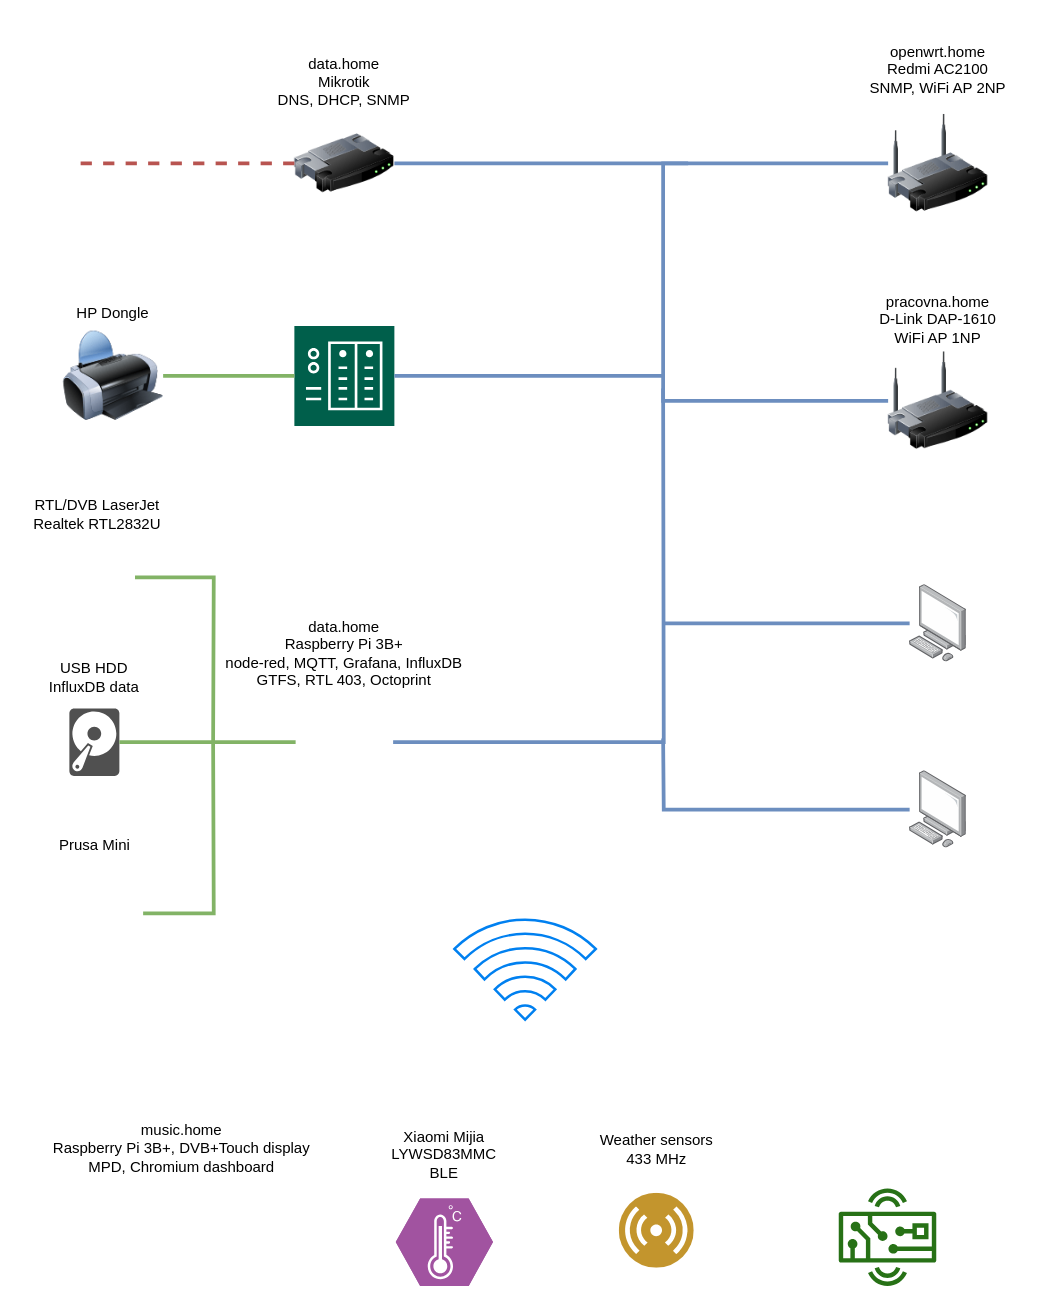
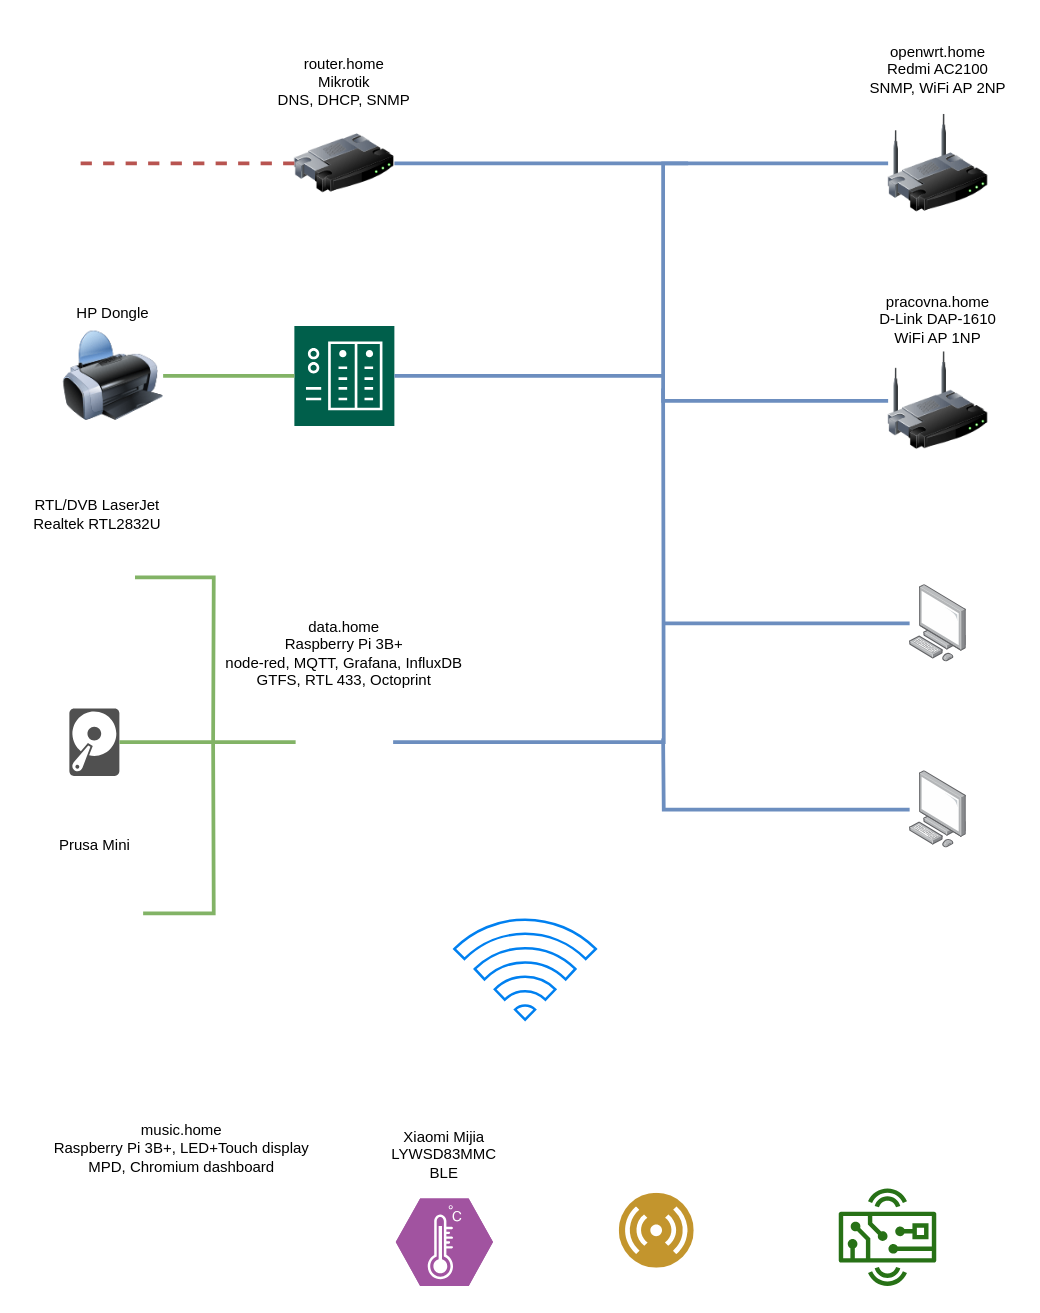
node "data.home Mikrotik DNS, DHCP, SNMP": label "data.home Mikrotik DNS, DHCP, SNMP" -> "router.home Mikrotik DNS, DHCP, SNMP"
node "data.home Raspberry Pi 3B+ node-red, MQTT, Grafana, InfluxDB GTFS, RTL 403, Octoprint": label "data.home Raspberry Pi 3B+ node-red, MQTT, Grafana, InfluxDB GTFS, RTL 403, Octoprint" -> "data.home Raspberry Pi 3B+ node-red, MQTT, Grafana, InfluxDB GTFS, RTL 433, Octoprint"
node "USB HDD InfluxDB data": removed
node "music.home Raspberry Pi 3B+, DVB+Touch display MPD, Chromium dashboard": label "music.home Raspberry Pi 3B+, DVB+Touch display MPD, Chromium dashboard" -> "music.home Raspberry Pi 3B+, LED+Touch display MPD, Chromium dashboard"
node "Weather sensors 433 MHz": removed
